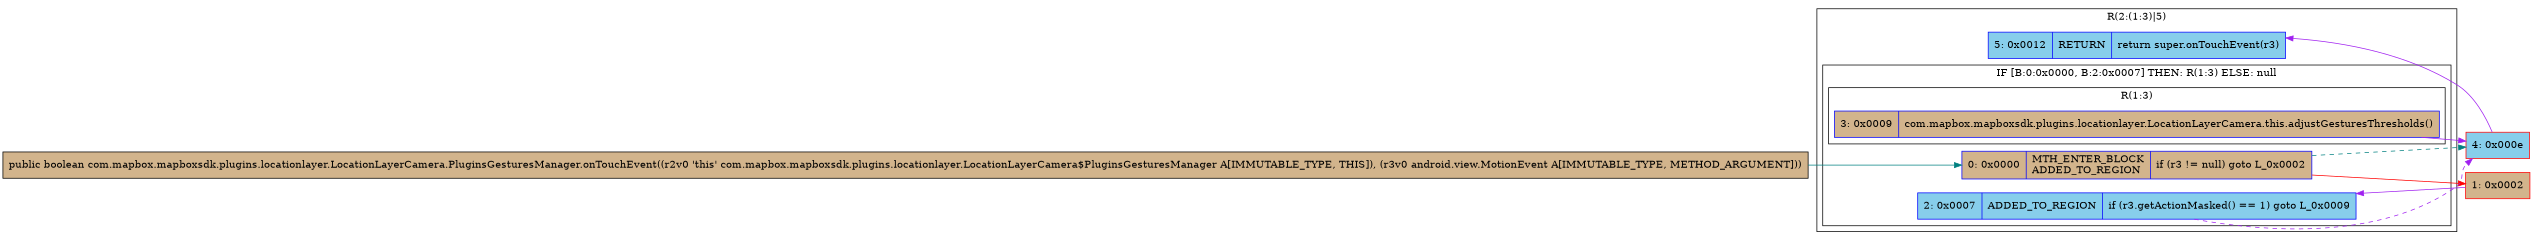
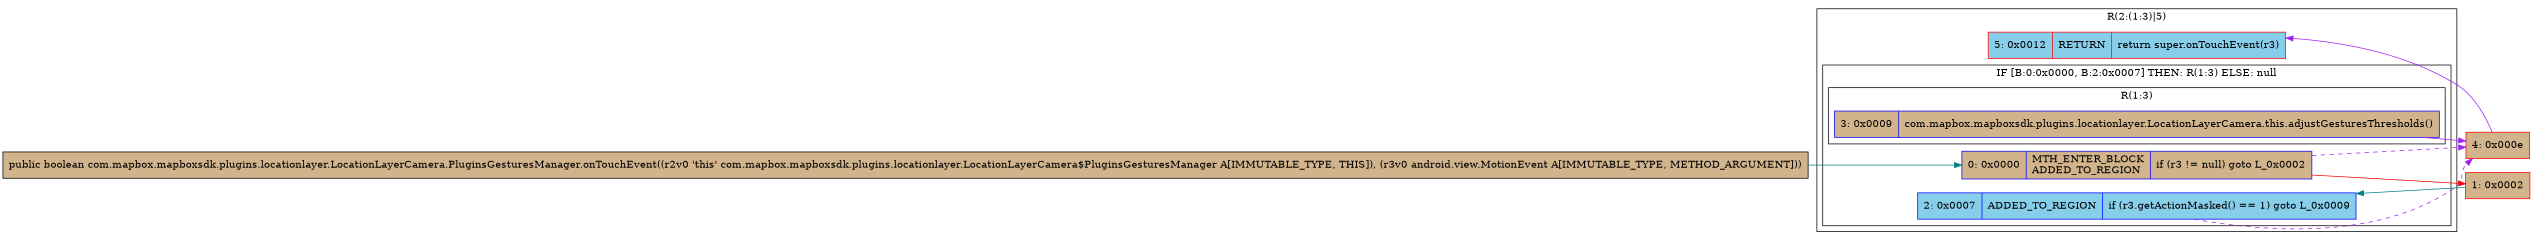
node "5: 0x0012": color blue -> red
node "4: 0x000e": fillcolor skyblue -> tan
edge "0: 0x0000" -> "4: 0x000e": color teal -> purple
edge "1: 0x0002" -> "2: 0x0007": color purple -> teal
